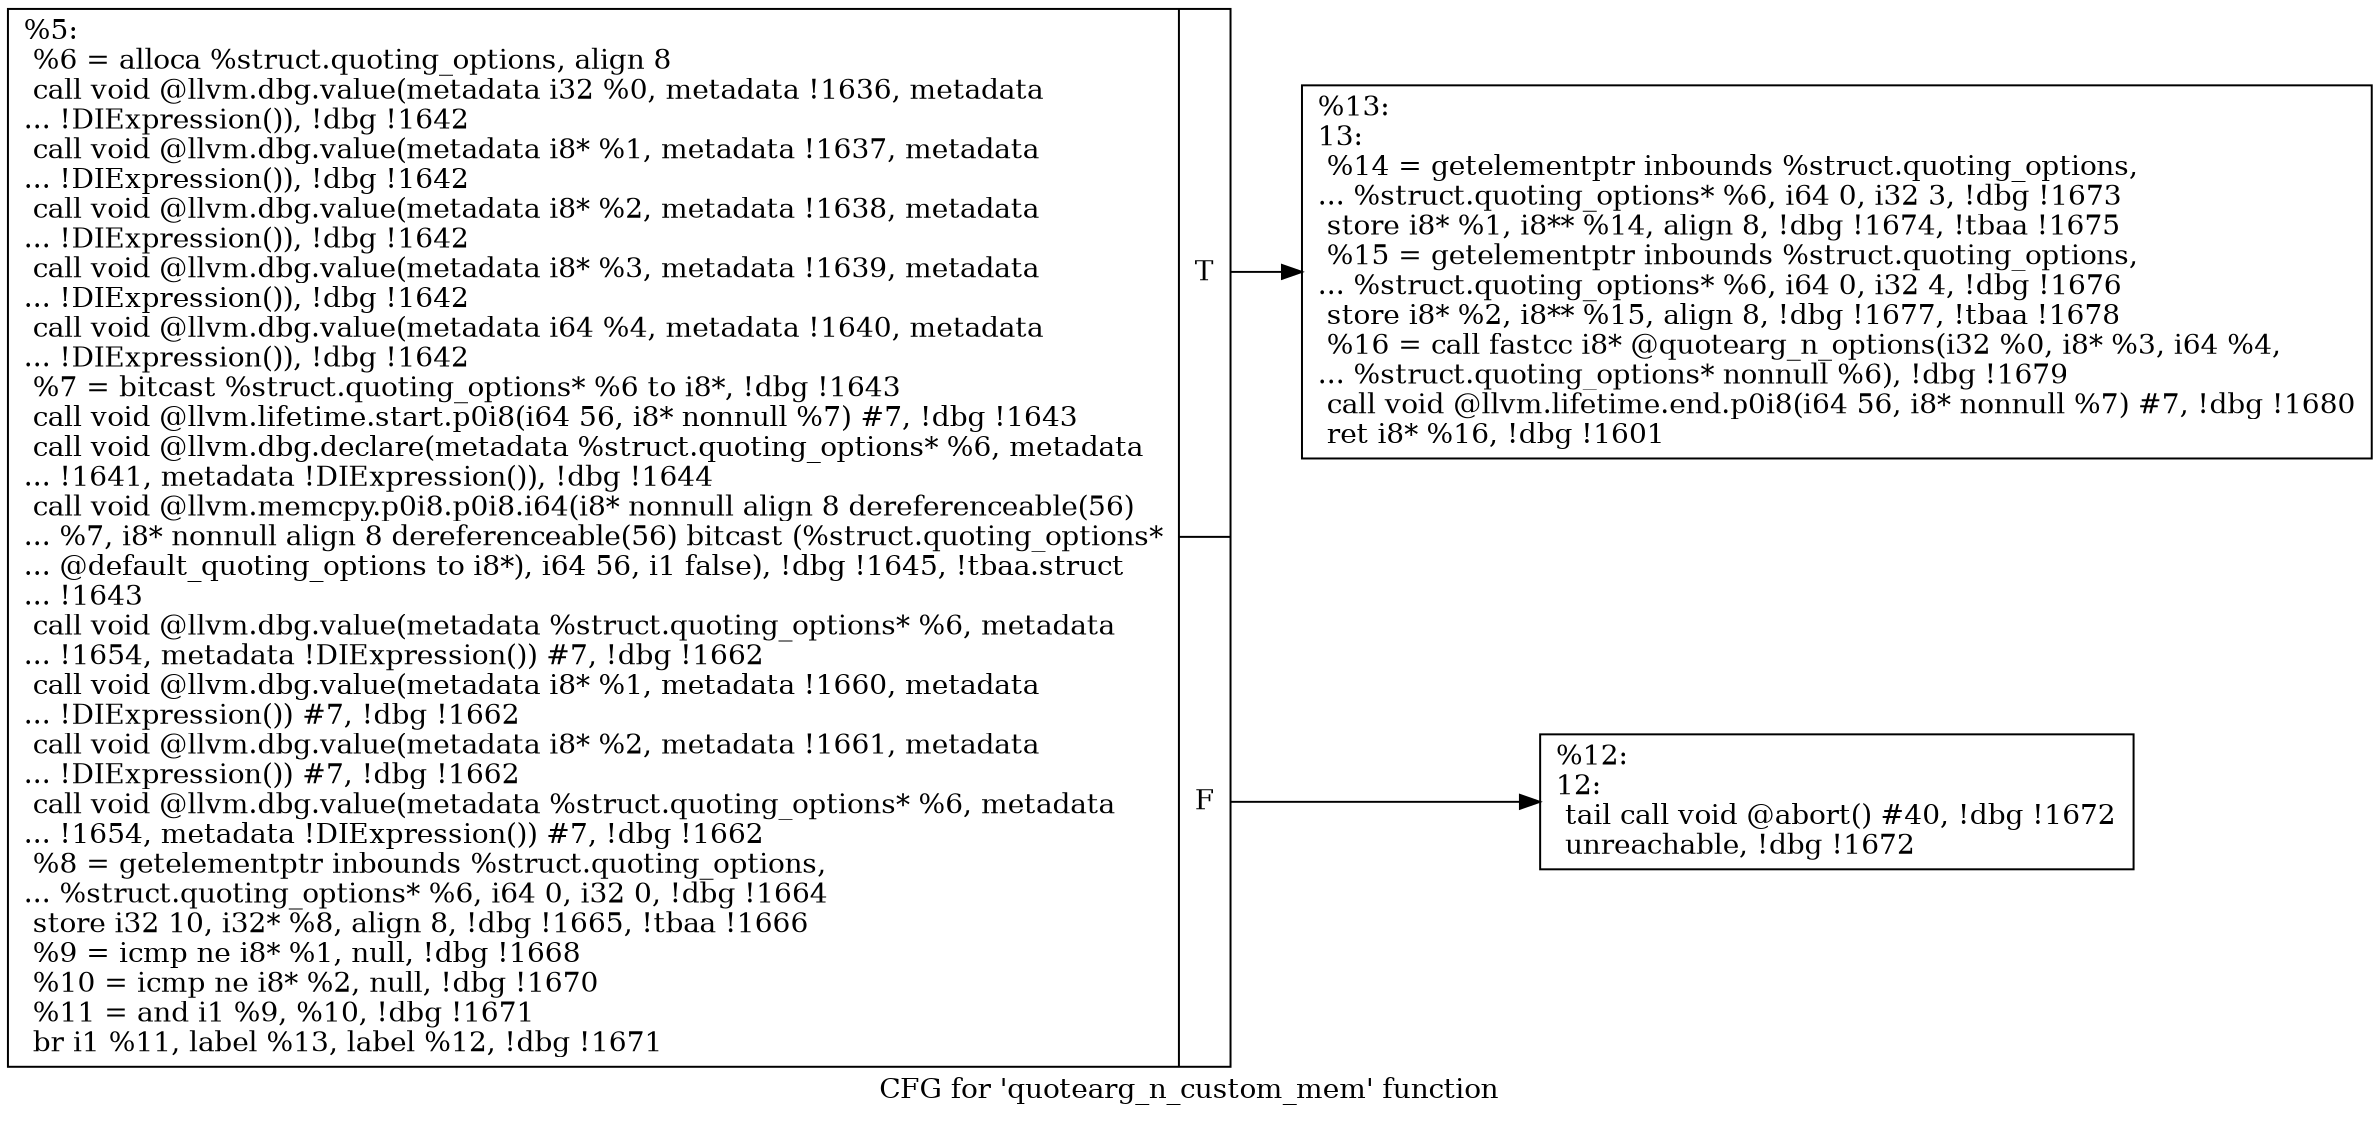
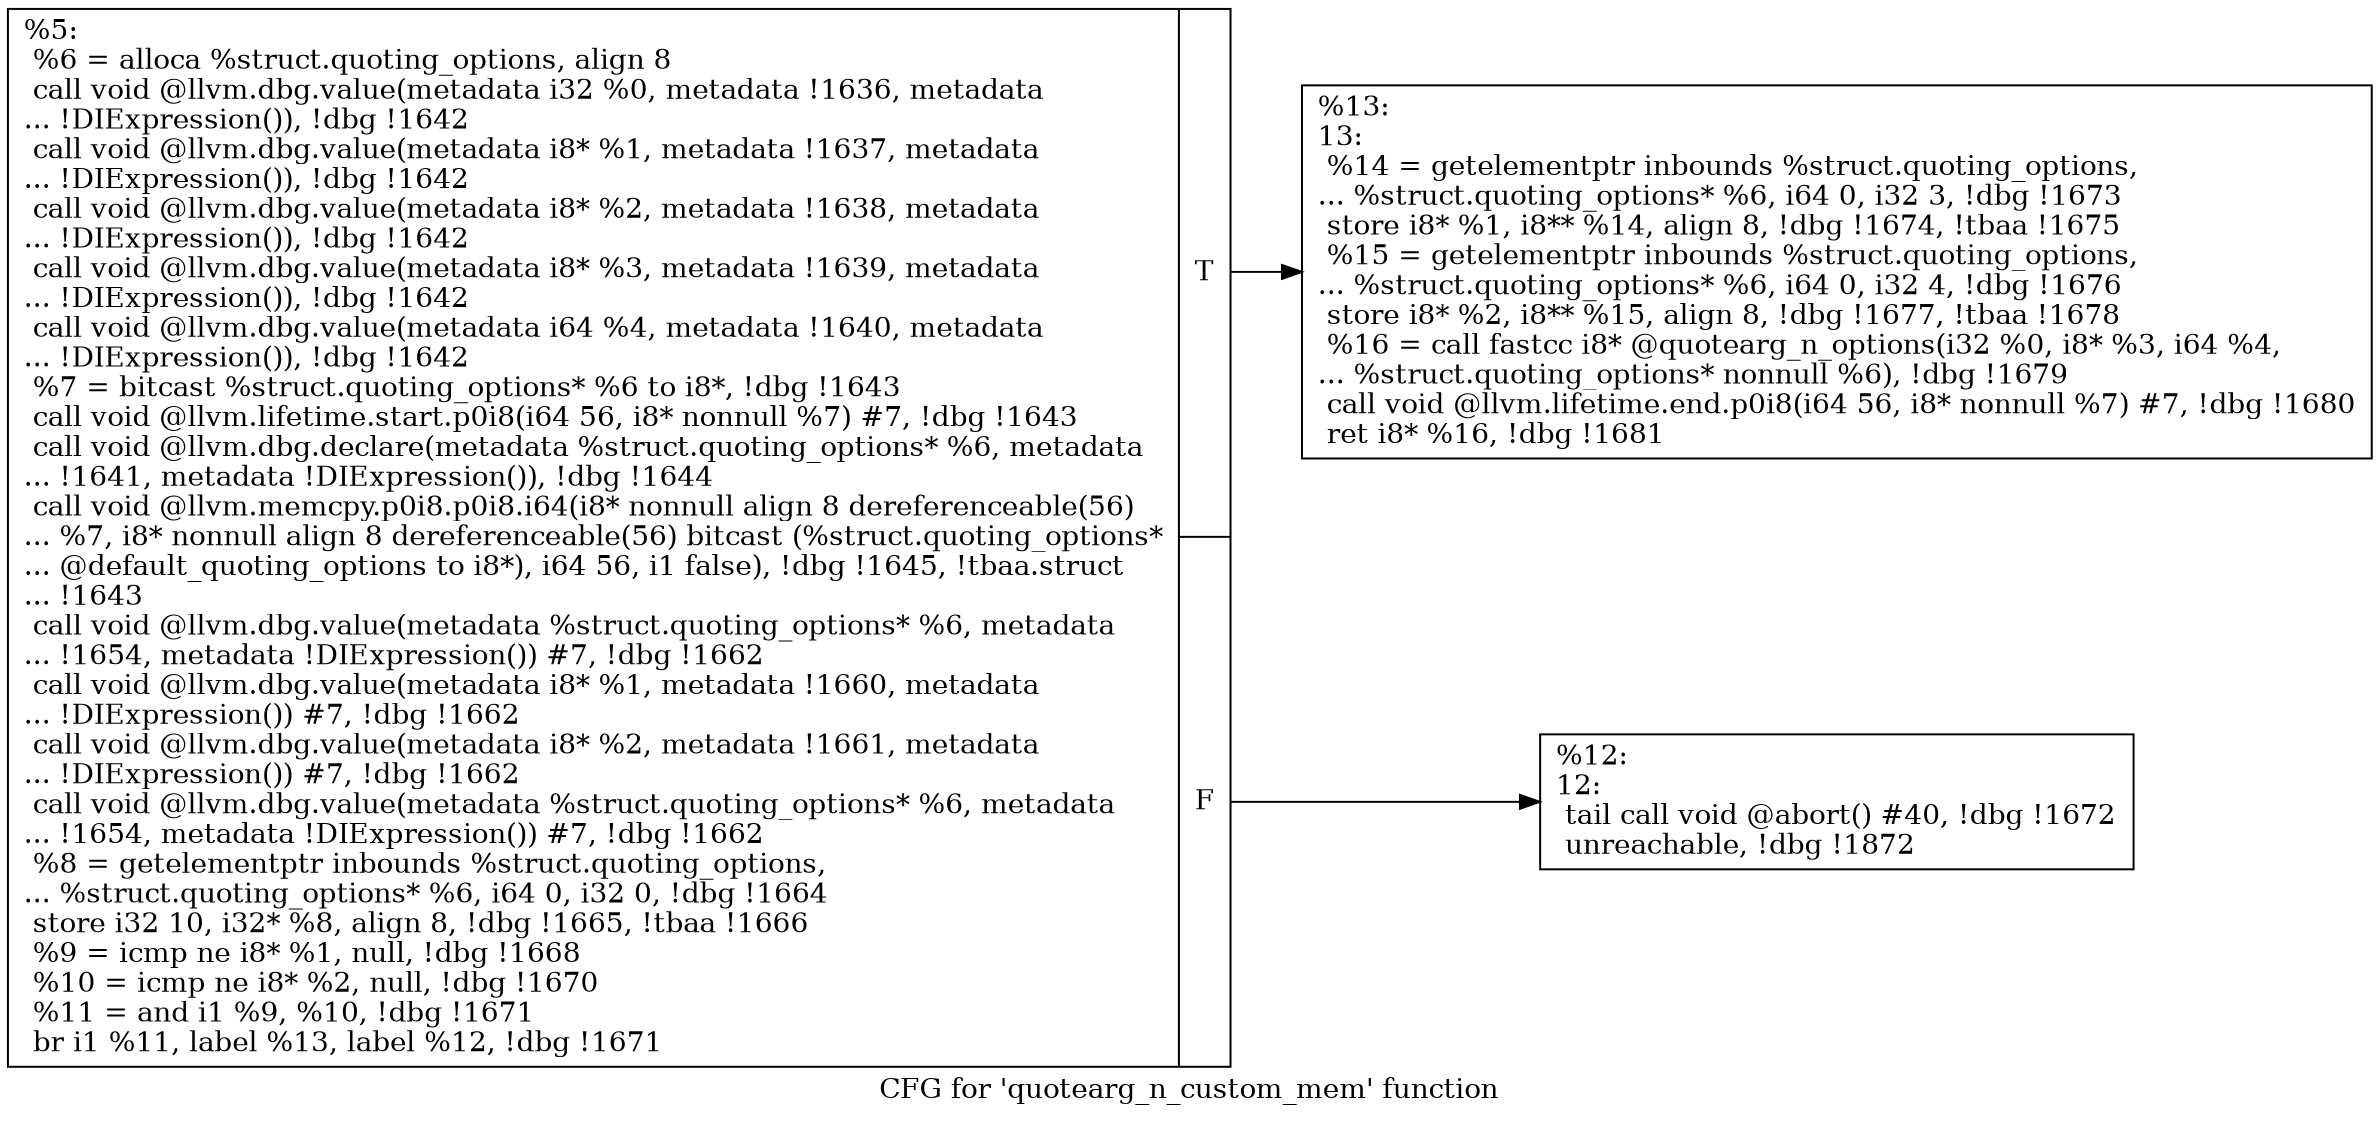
node "%13:": text "ret i8* %16, !dbg !1601" -> "ret i8* %16, !dbg !1681"
node "%12:": text "unreachable, !dbg !1672" -> "unreachable, !dbg !1872"
